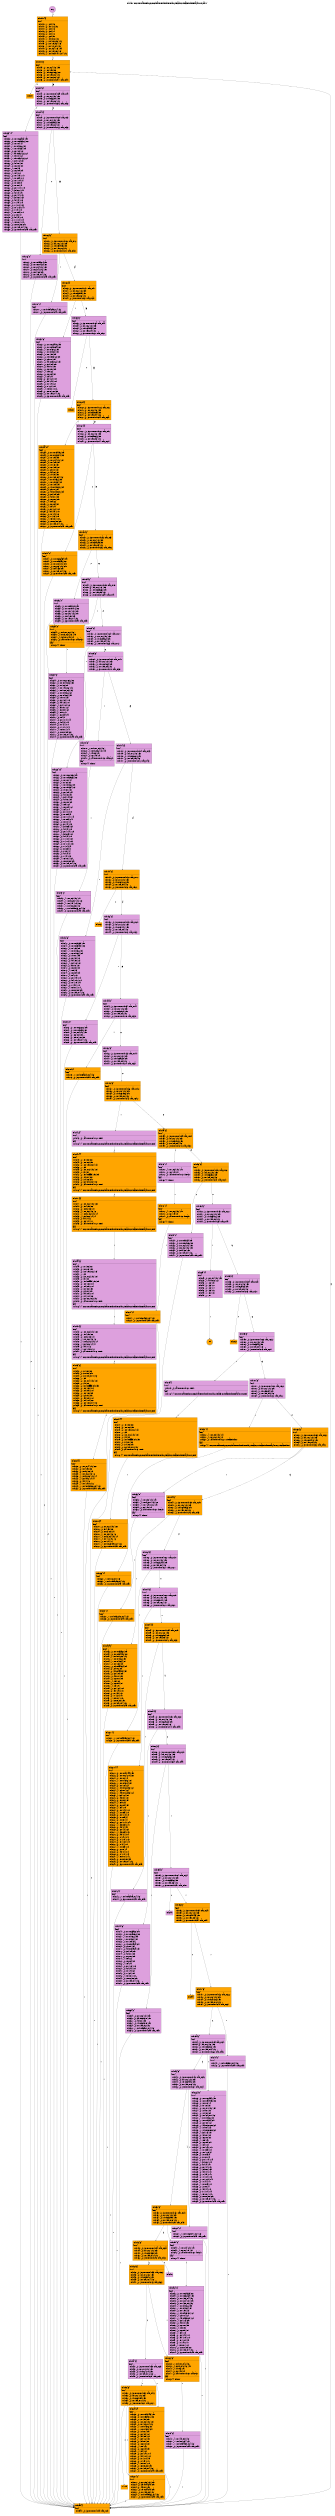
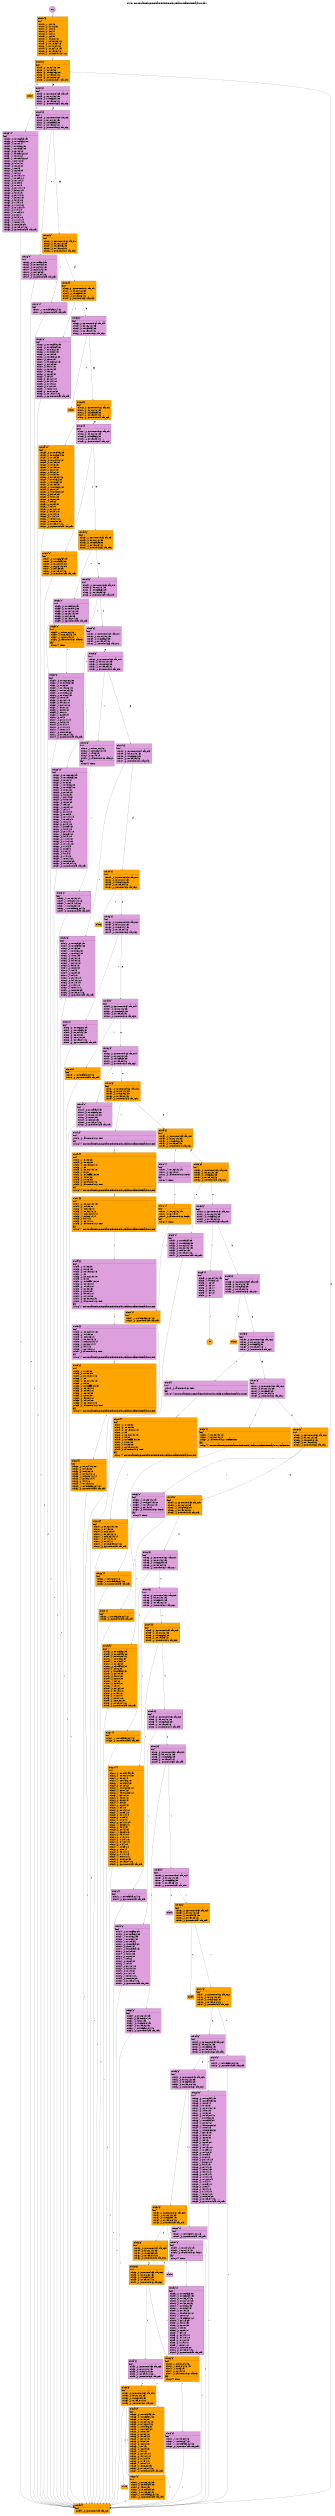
node "0x40211a [27]": added
